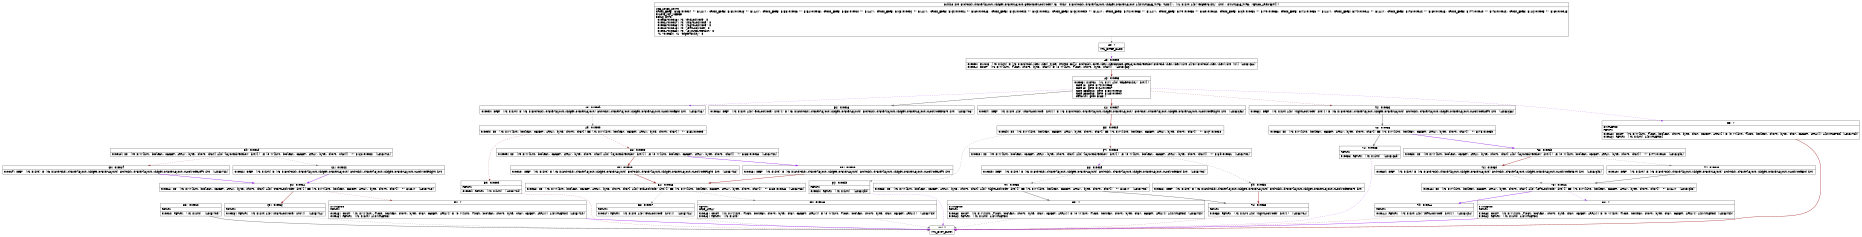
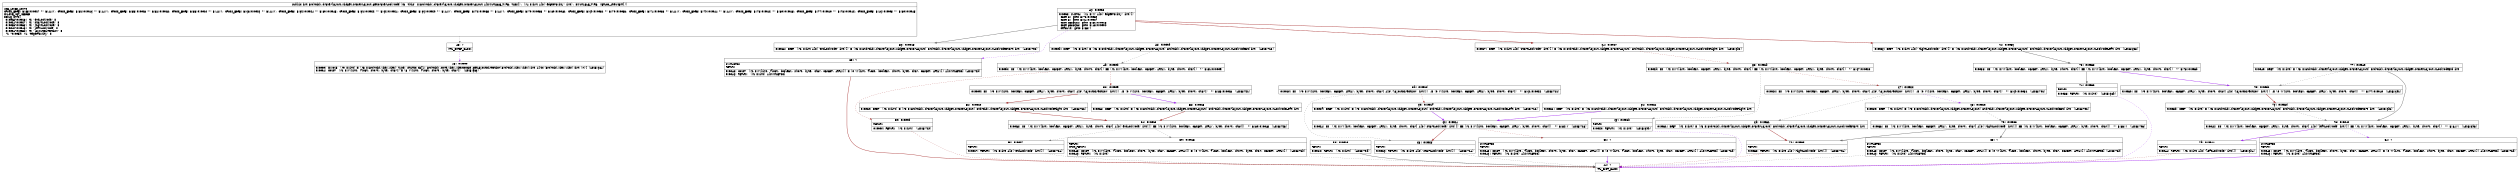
edge "45: 0x0000" -> "46: 0x0005": removed
edge "46: 0x0005" -> "48: 0x0009": removed
edge "46: 0x0005" -> "72: 0x0036": style dashed -> bold
edge "64: 0x0027" -> "65: 0x0029": style bold -> dashed
edge "59: 0x001d" -> "61: 0x0022": now "59: 0x001d" -> "63: 0x0026"
edge "75: 0x003b" -> "77: 0x0040": reversed
node "80: 0x0045": text "ORIG_ARRAY" -> "ORIG_RETURN"
